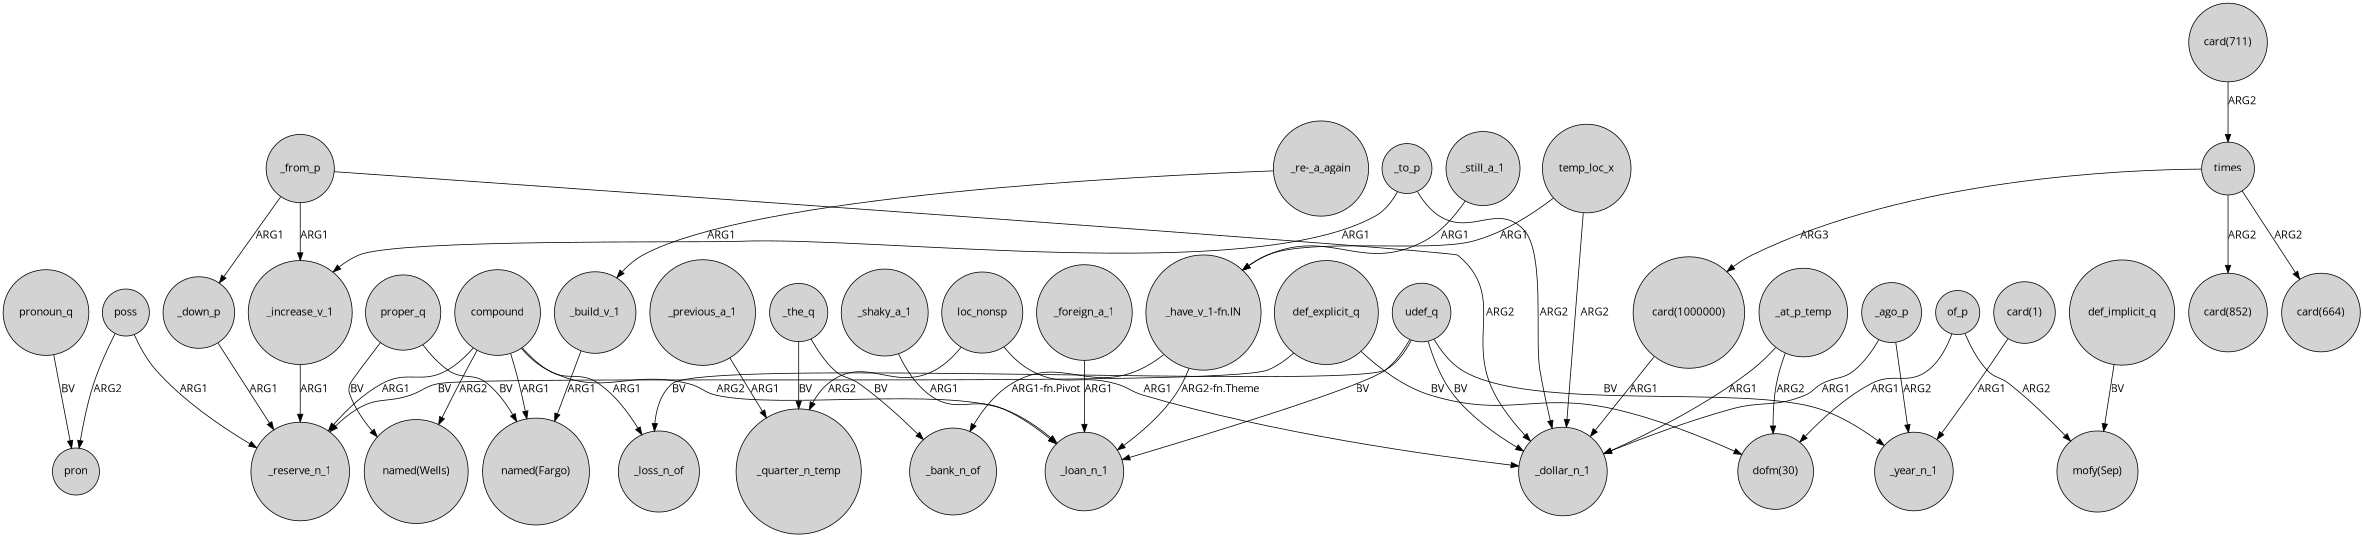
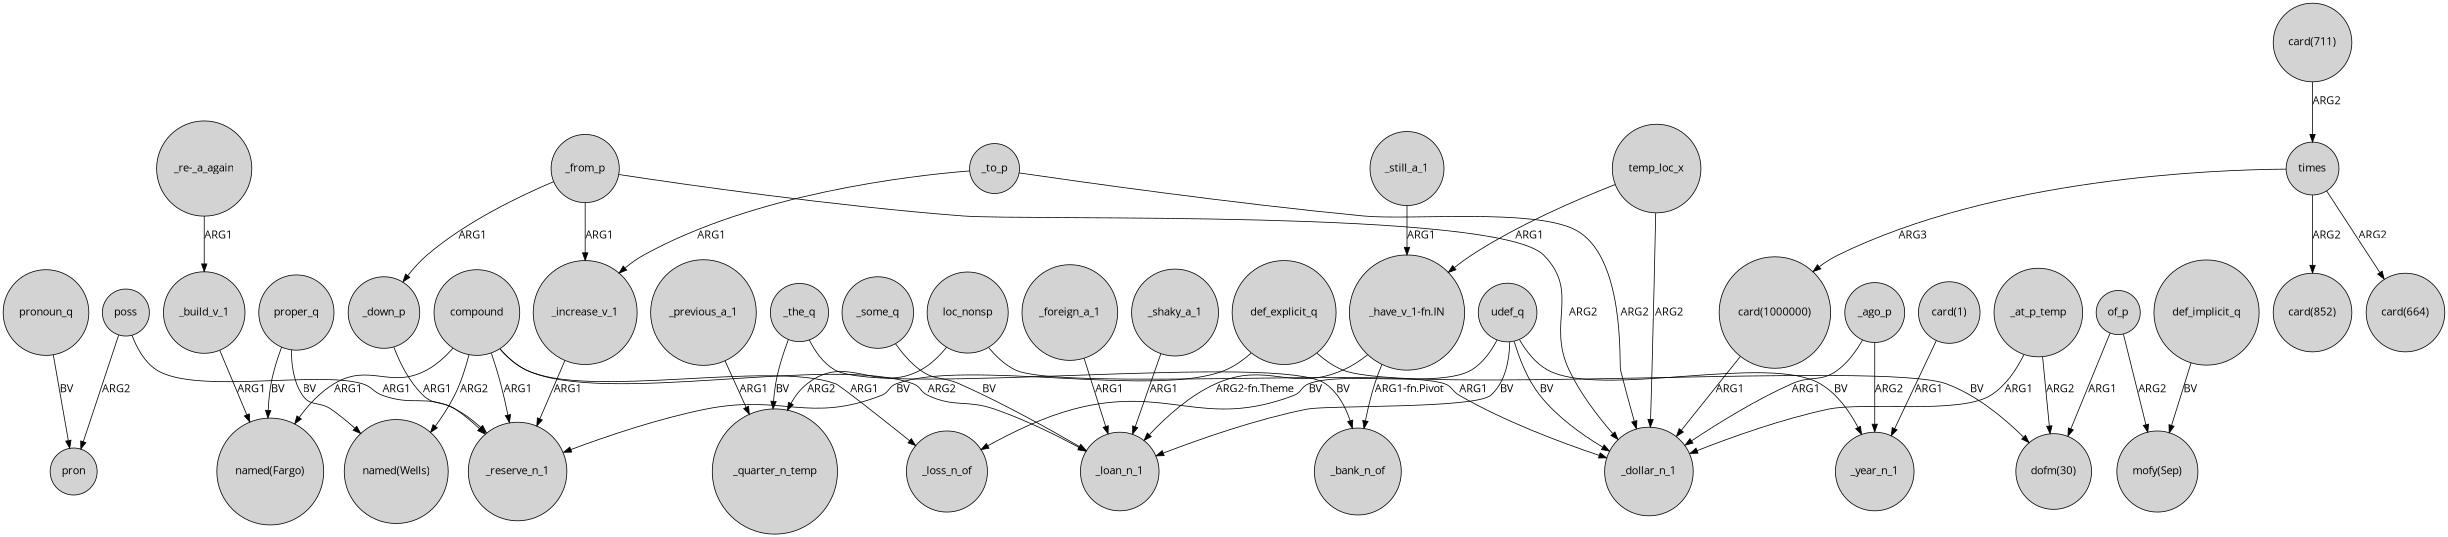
node "_some_q": added
